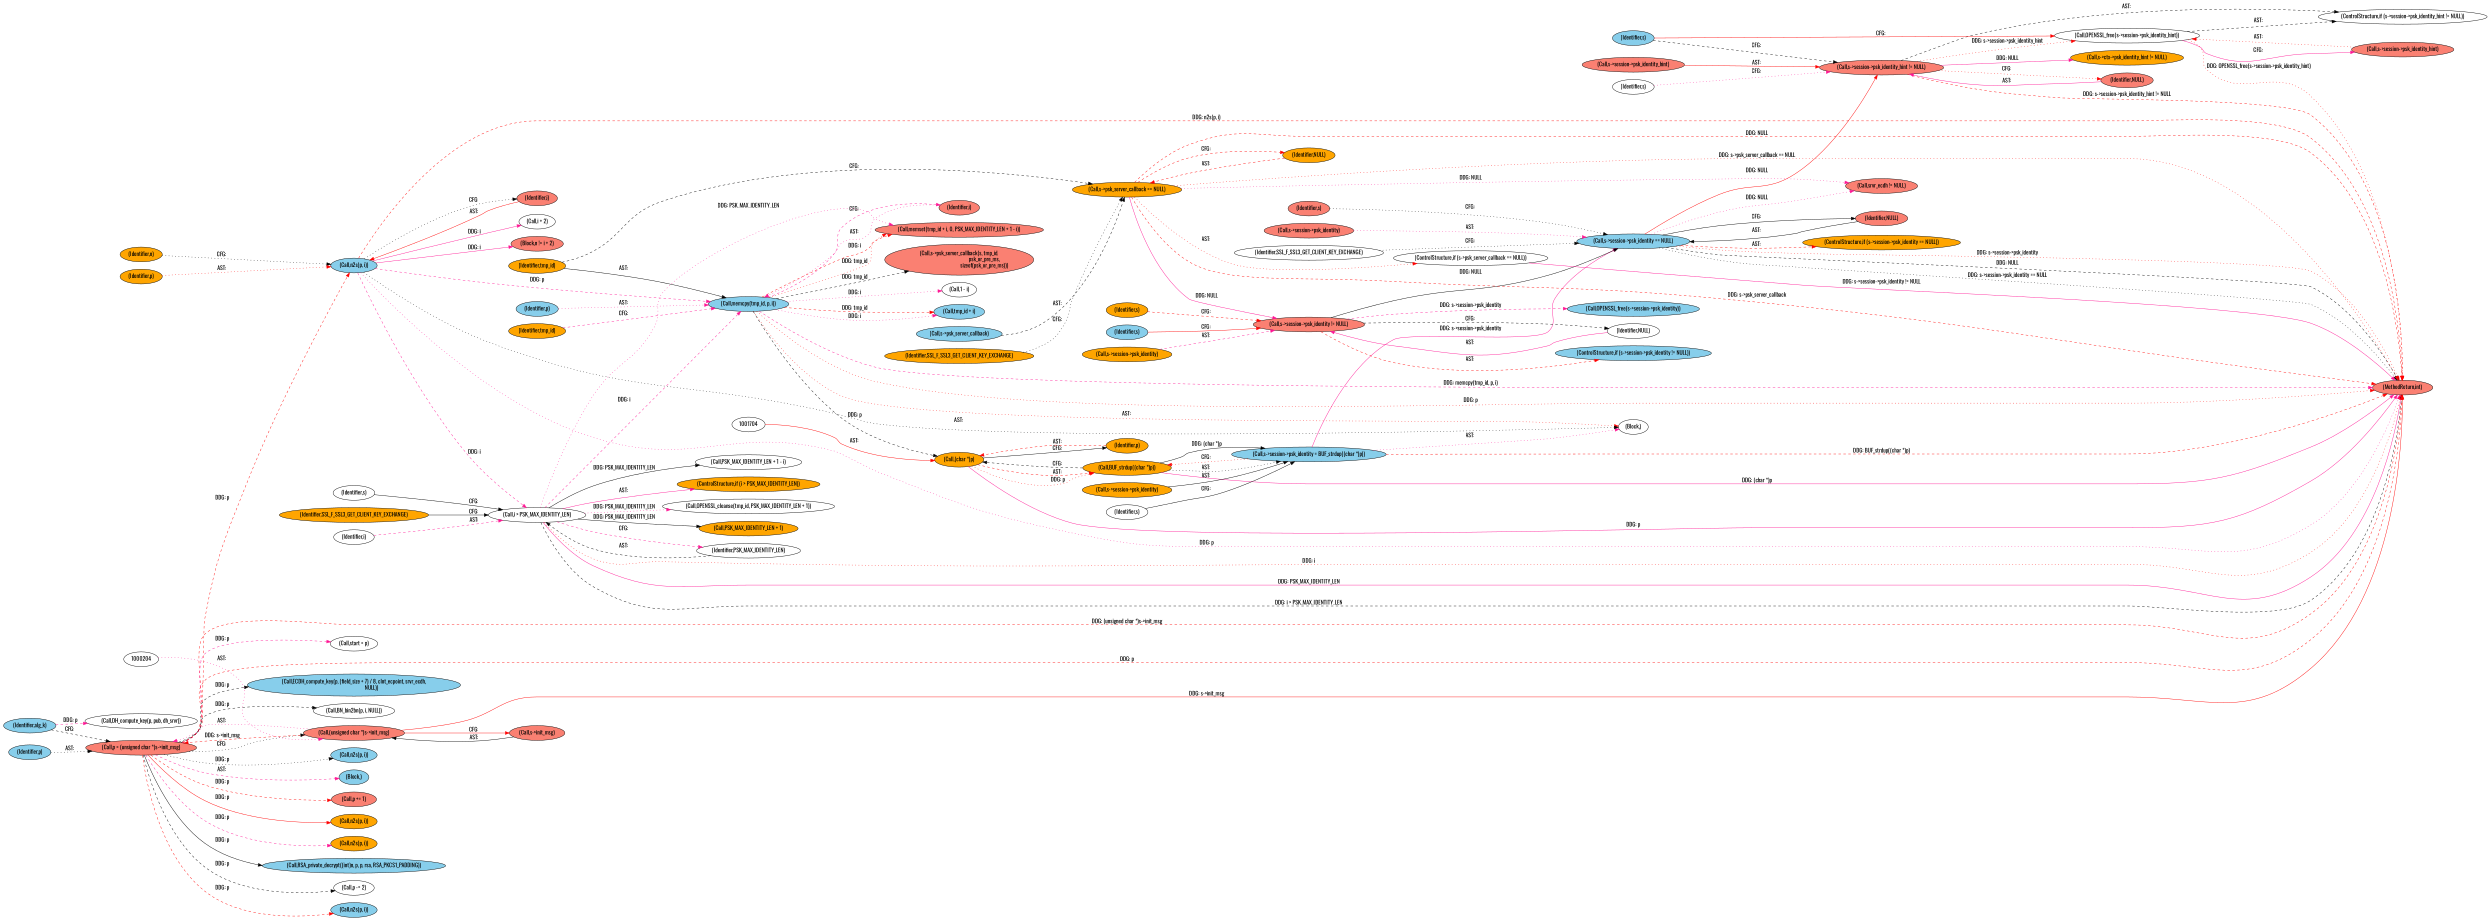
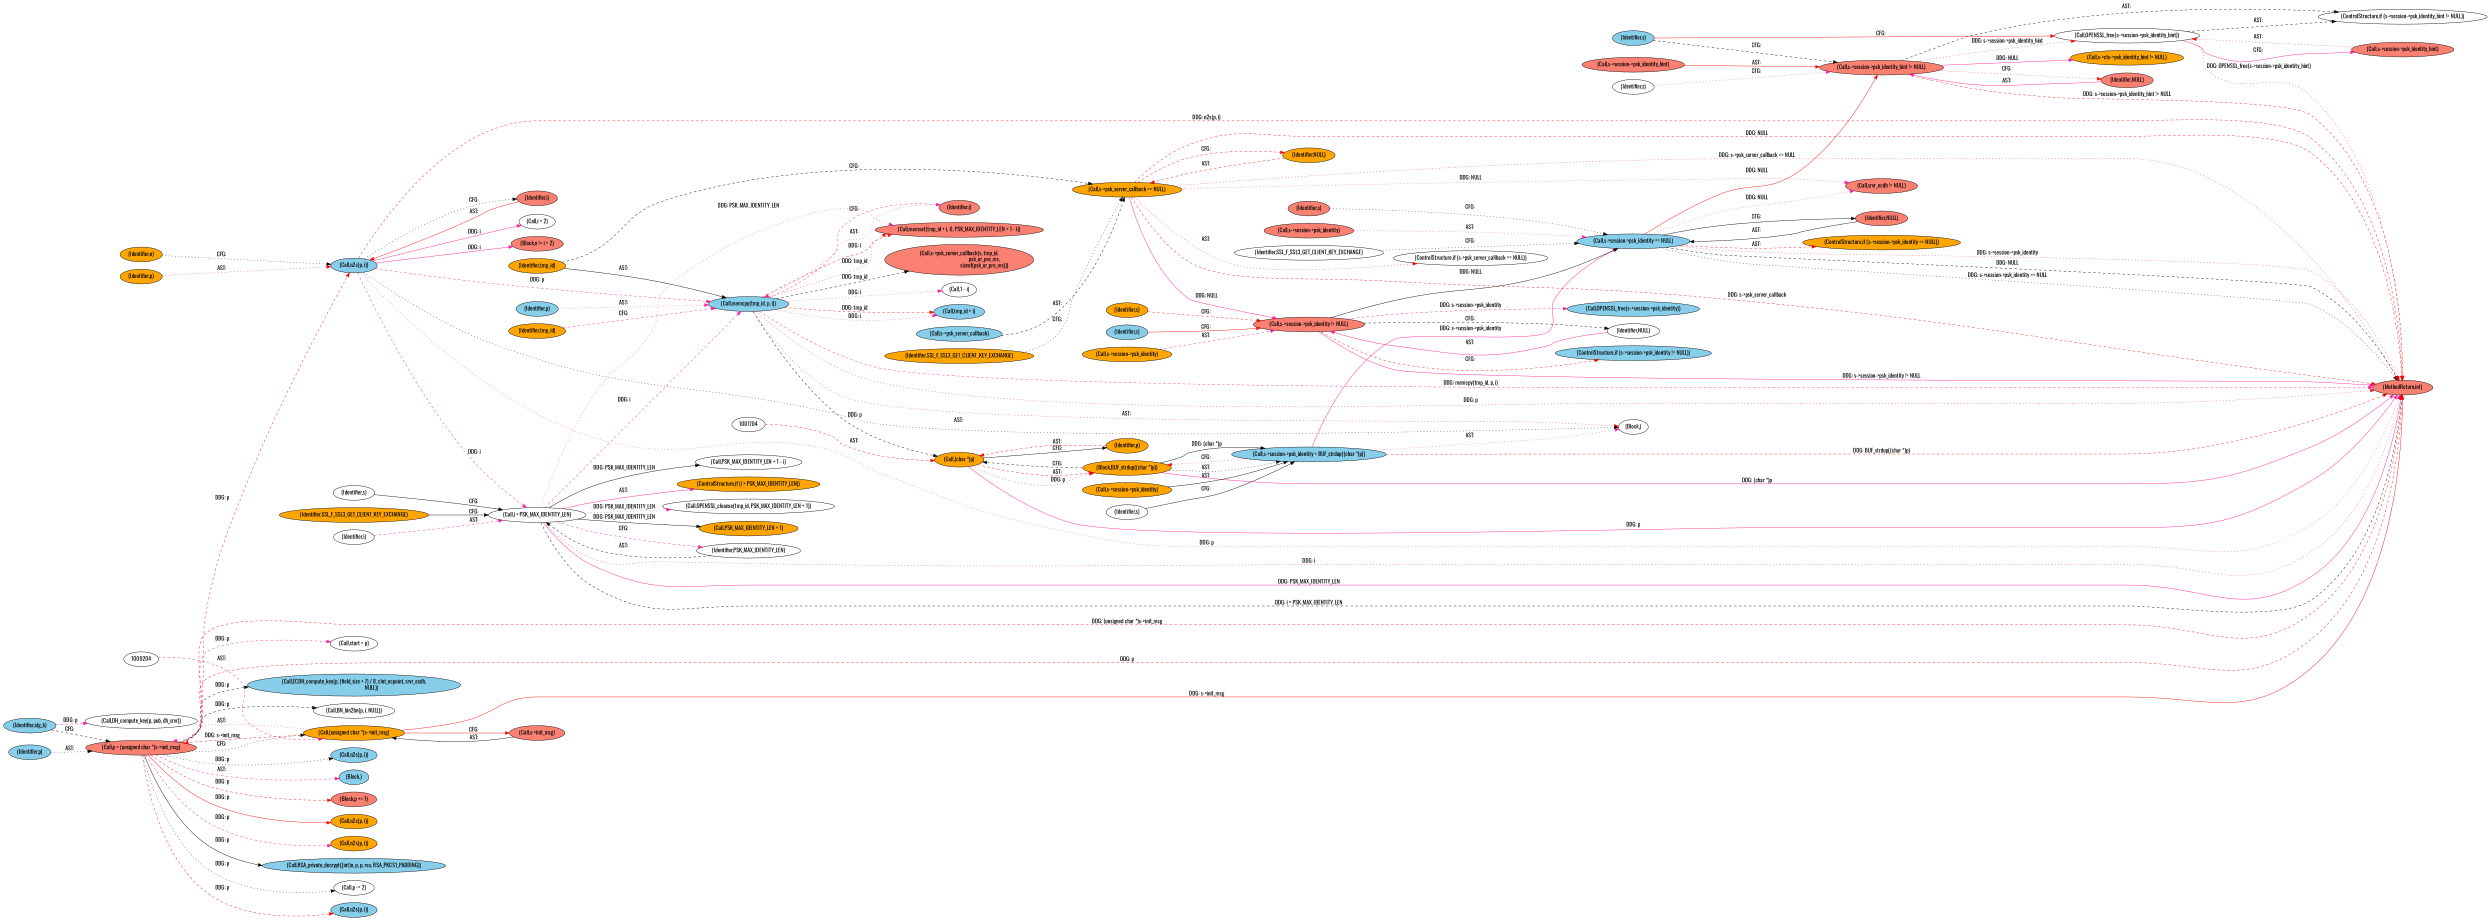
edge "(ControlStructure,if (s->psk_server_callback == NULL))" -> "(MethodReturn,int)": now "(Call,s->session->psk_identity != NULL)" -> "(MethodReturn,int)"
edge "(Call,s->session->psk_identity != NULL)" -> "(ControlStructure,if (s->session->psk_identity != NULL))": label "AST: " -> "CFG: "
edge "1001704" -> "(Call,(char *)p)": style solid -> dashed
node "(Call,BUF_strdup((char *)p))": label "(Call,BUF_strdup((char *)p))" -> "(Block,BUF_strdup((char *)p))"
edge "1000204" -> "(Call,(unsigned char *)s->init_msg)": style dotted -> dashed
node "(Call,(unsigned char *)s->init_msg)": fillcolor salmon -> orange
node "(Call,p += 1)": label "(Call,p += 1)" -> "(Block,p += 1)"
edge "(Call,p = (unsigned char *)s->init_msg)" -> "(Call,p -= 2)": style dashed -> dotted
